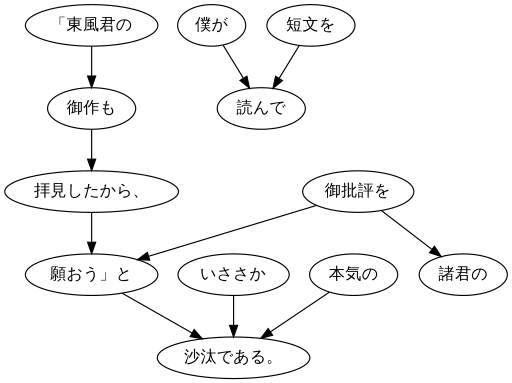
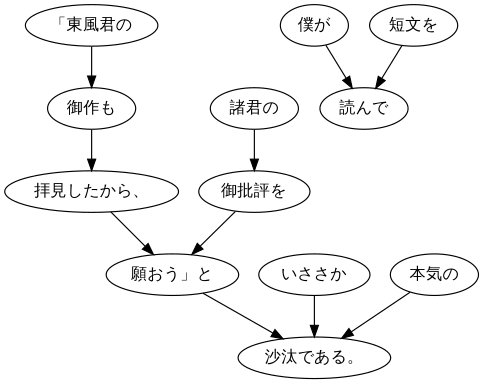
edge "御批評を" -> "諸君の": reversed
